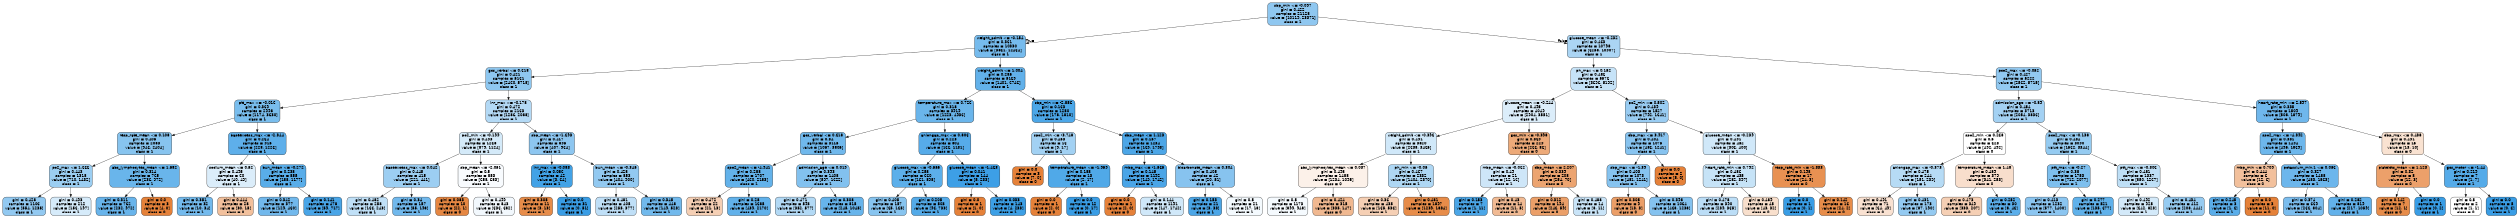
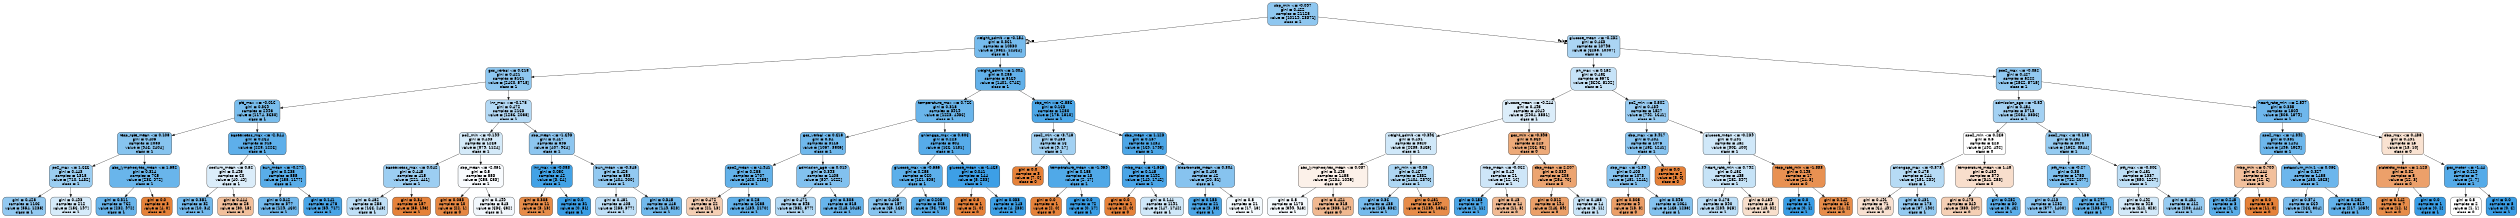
node "gini = 0.34 samples = 157 value = [55, 198] class = 1": fillcolor #70b8ec -> #e58139
node "gini = 0.0 samples = 12 value = [0, 17] class = 1": label "gini = 0.0 samples = 12 value = [0, 17] class = 1" -> "gini = 0.0 samples = 72 value = [0, 17] class = 1"
node "gini = 0.36 samples = 435 value = [165, 536] class = 1": fillcolor #f5cfb4 -> #76bbed
node "gini = 0.142 samples = 7 value = [12, 1] class = 0": label "gini = 0.142 samples = 7 value = [12, 1] class = 0" -> "gini = 0.142 samples = 7 value = [12, 1] bun = 0"
